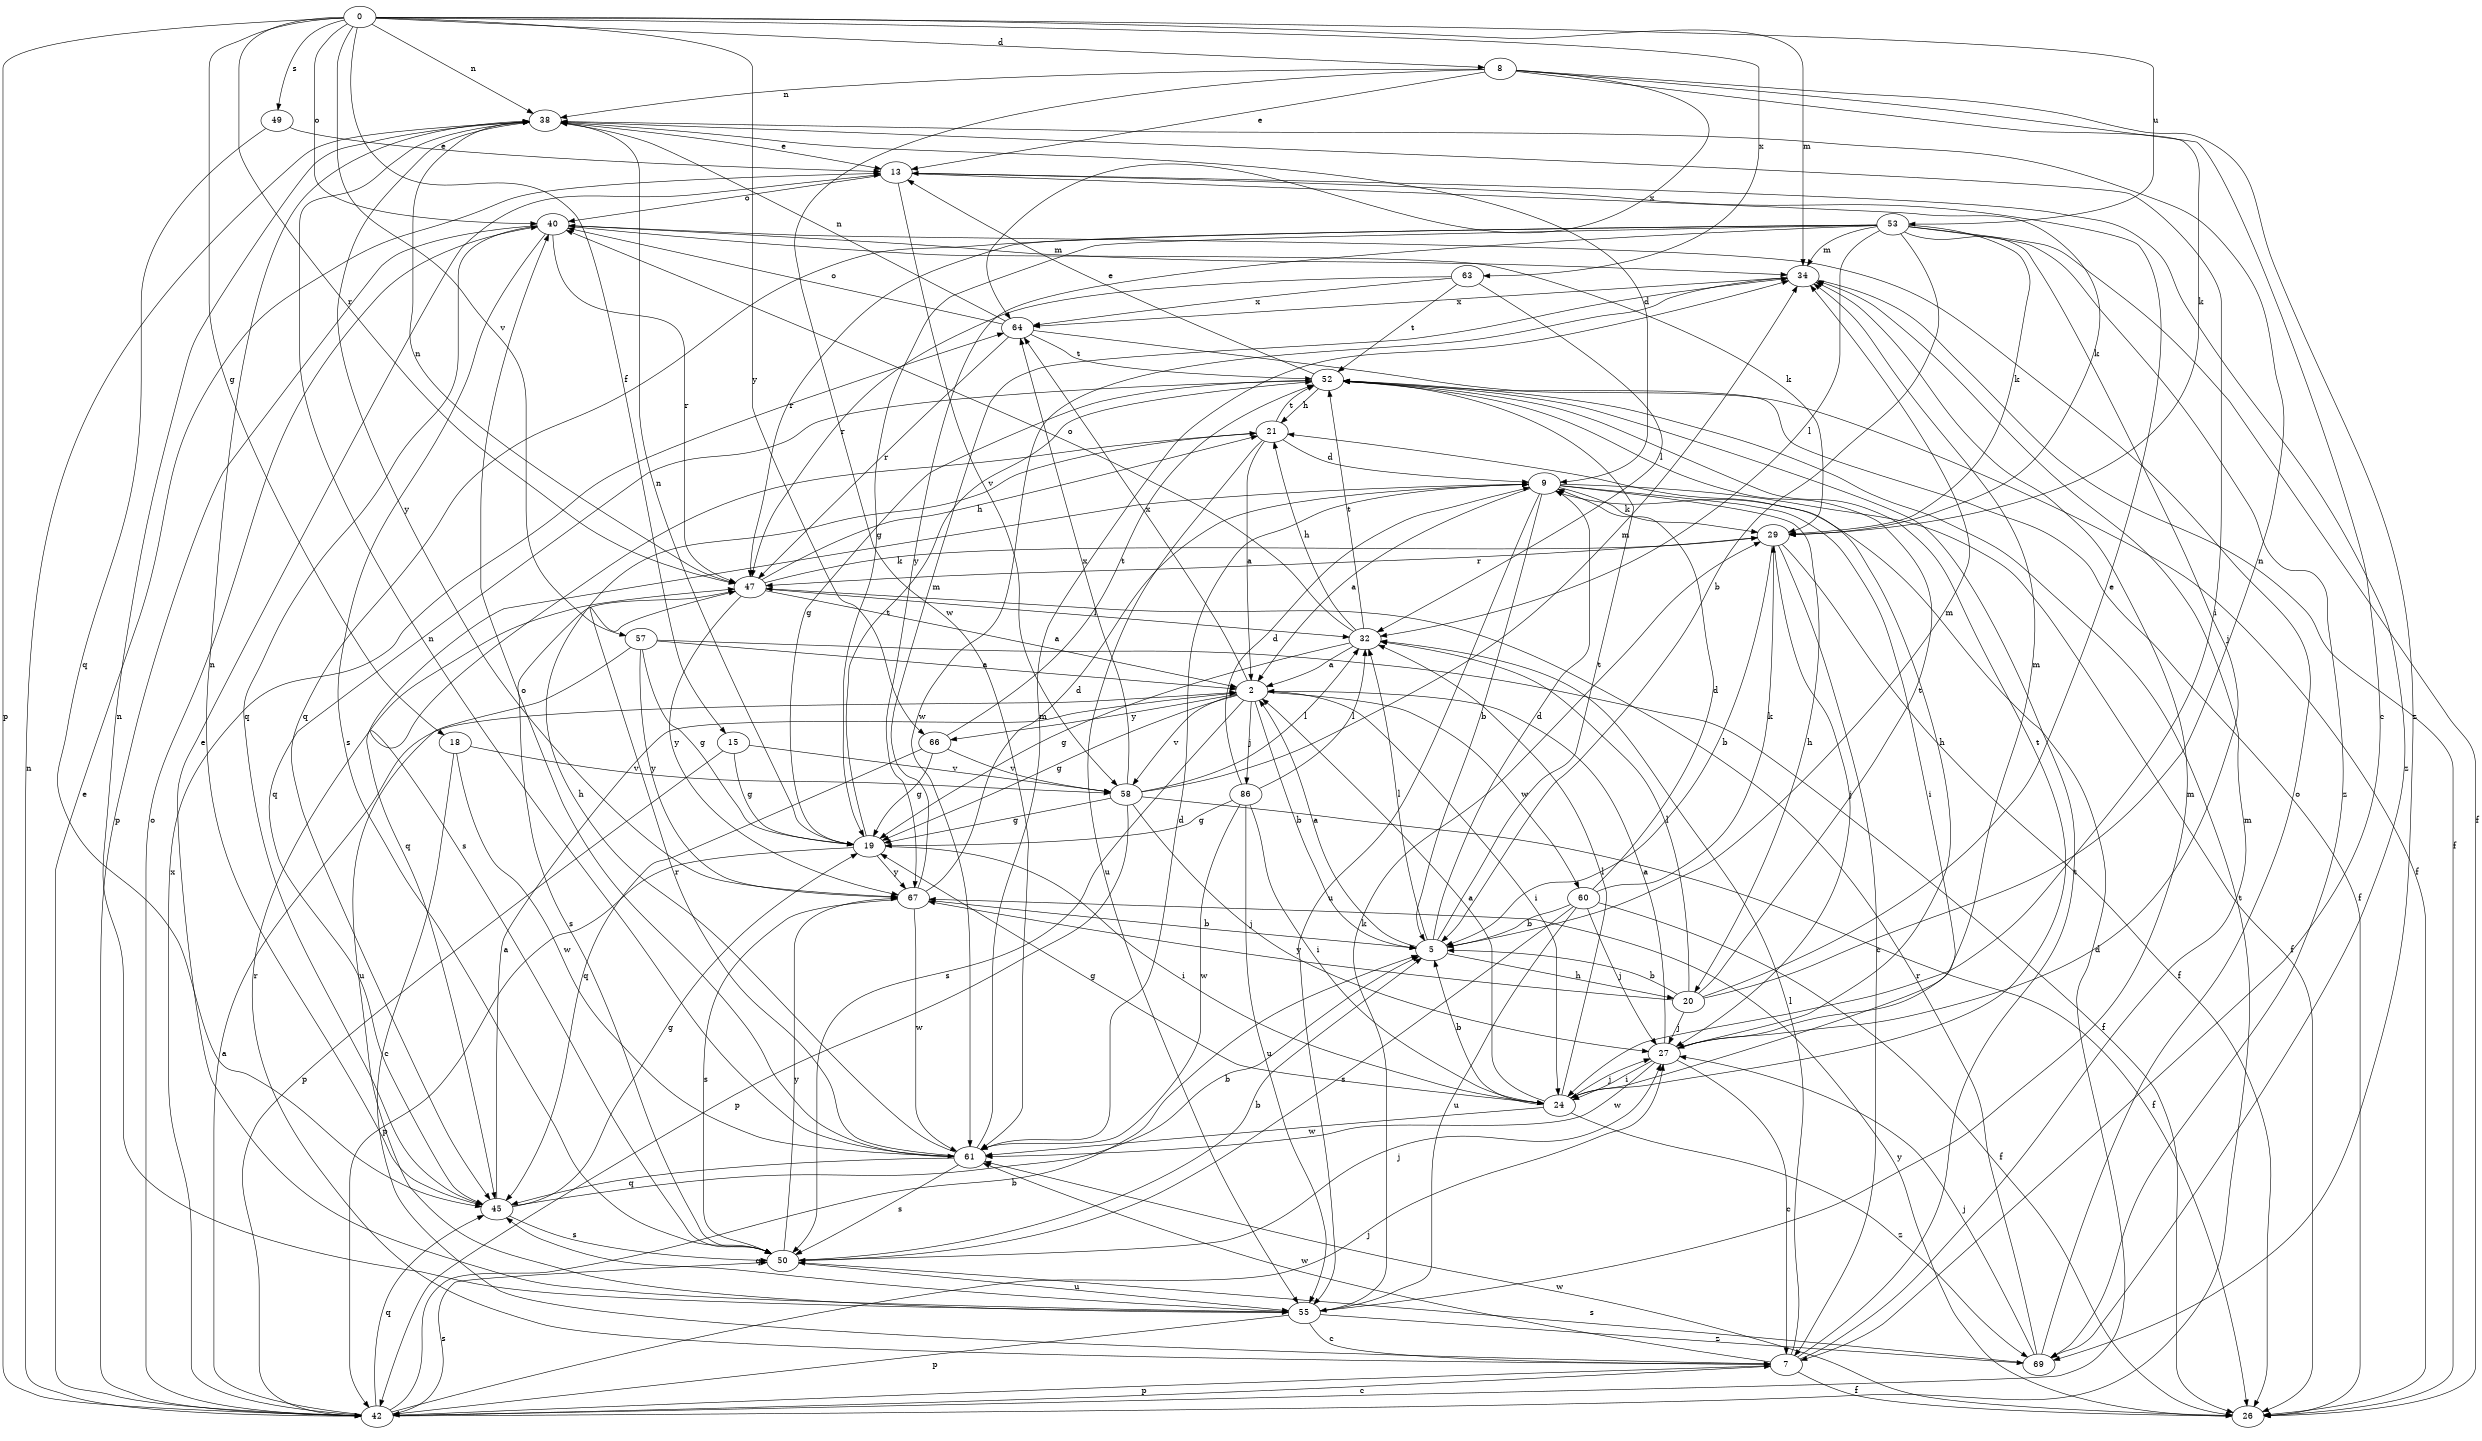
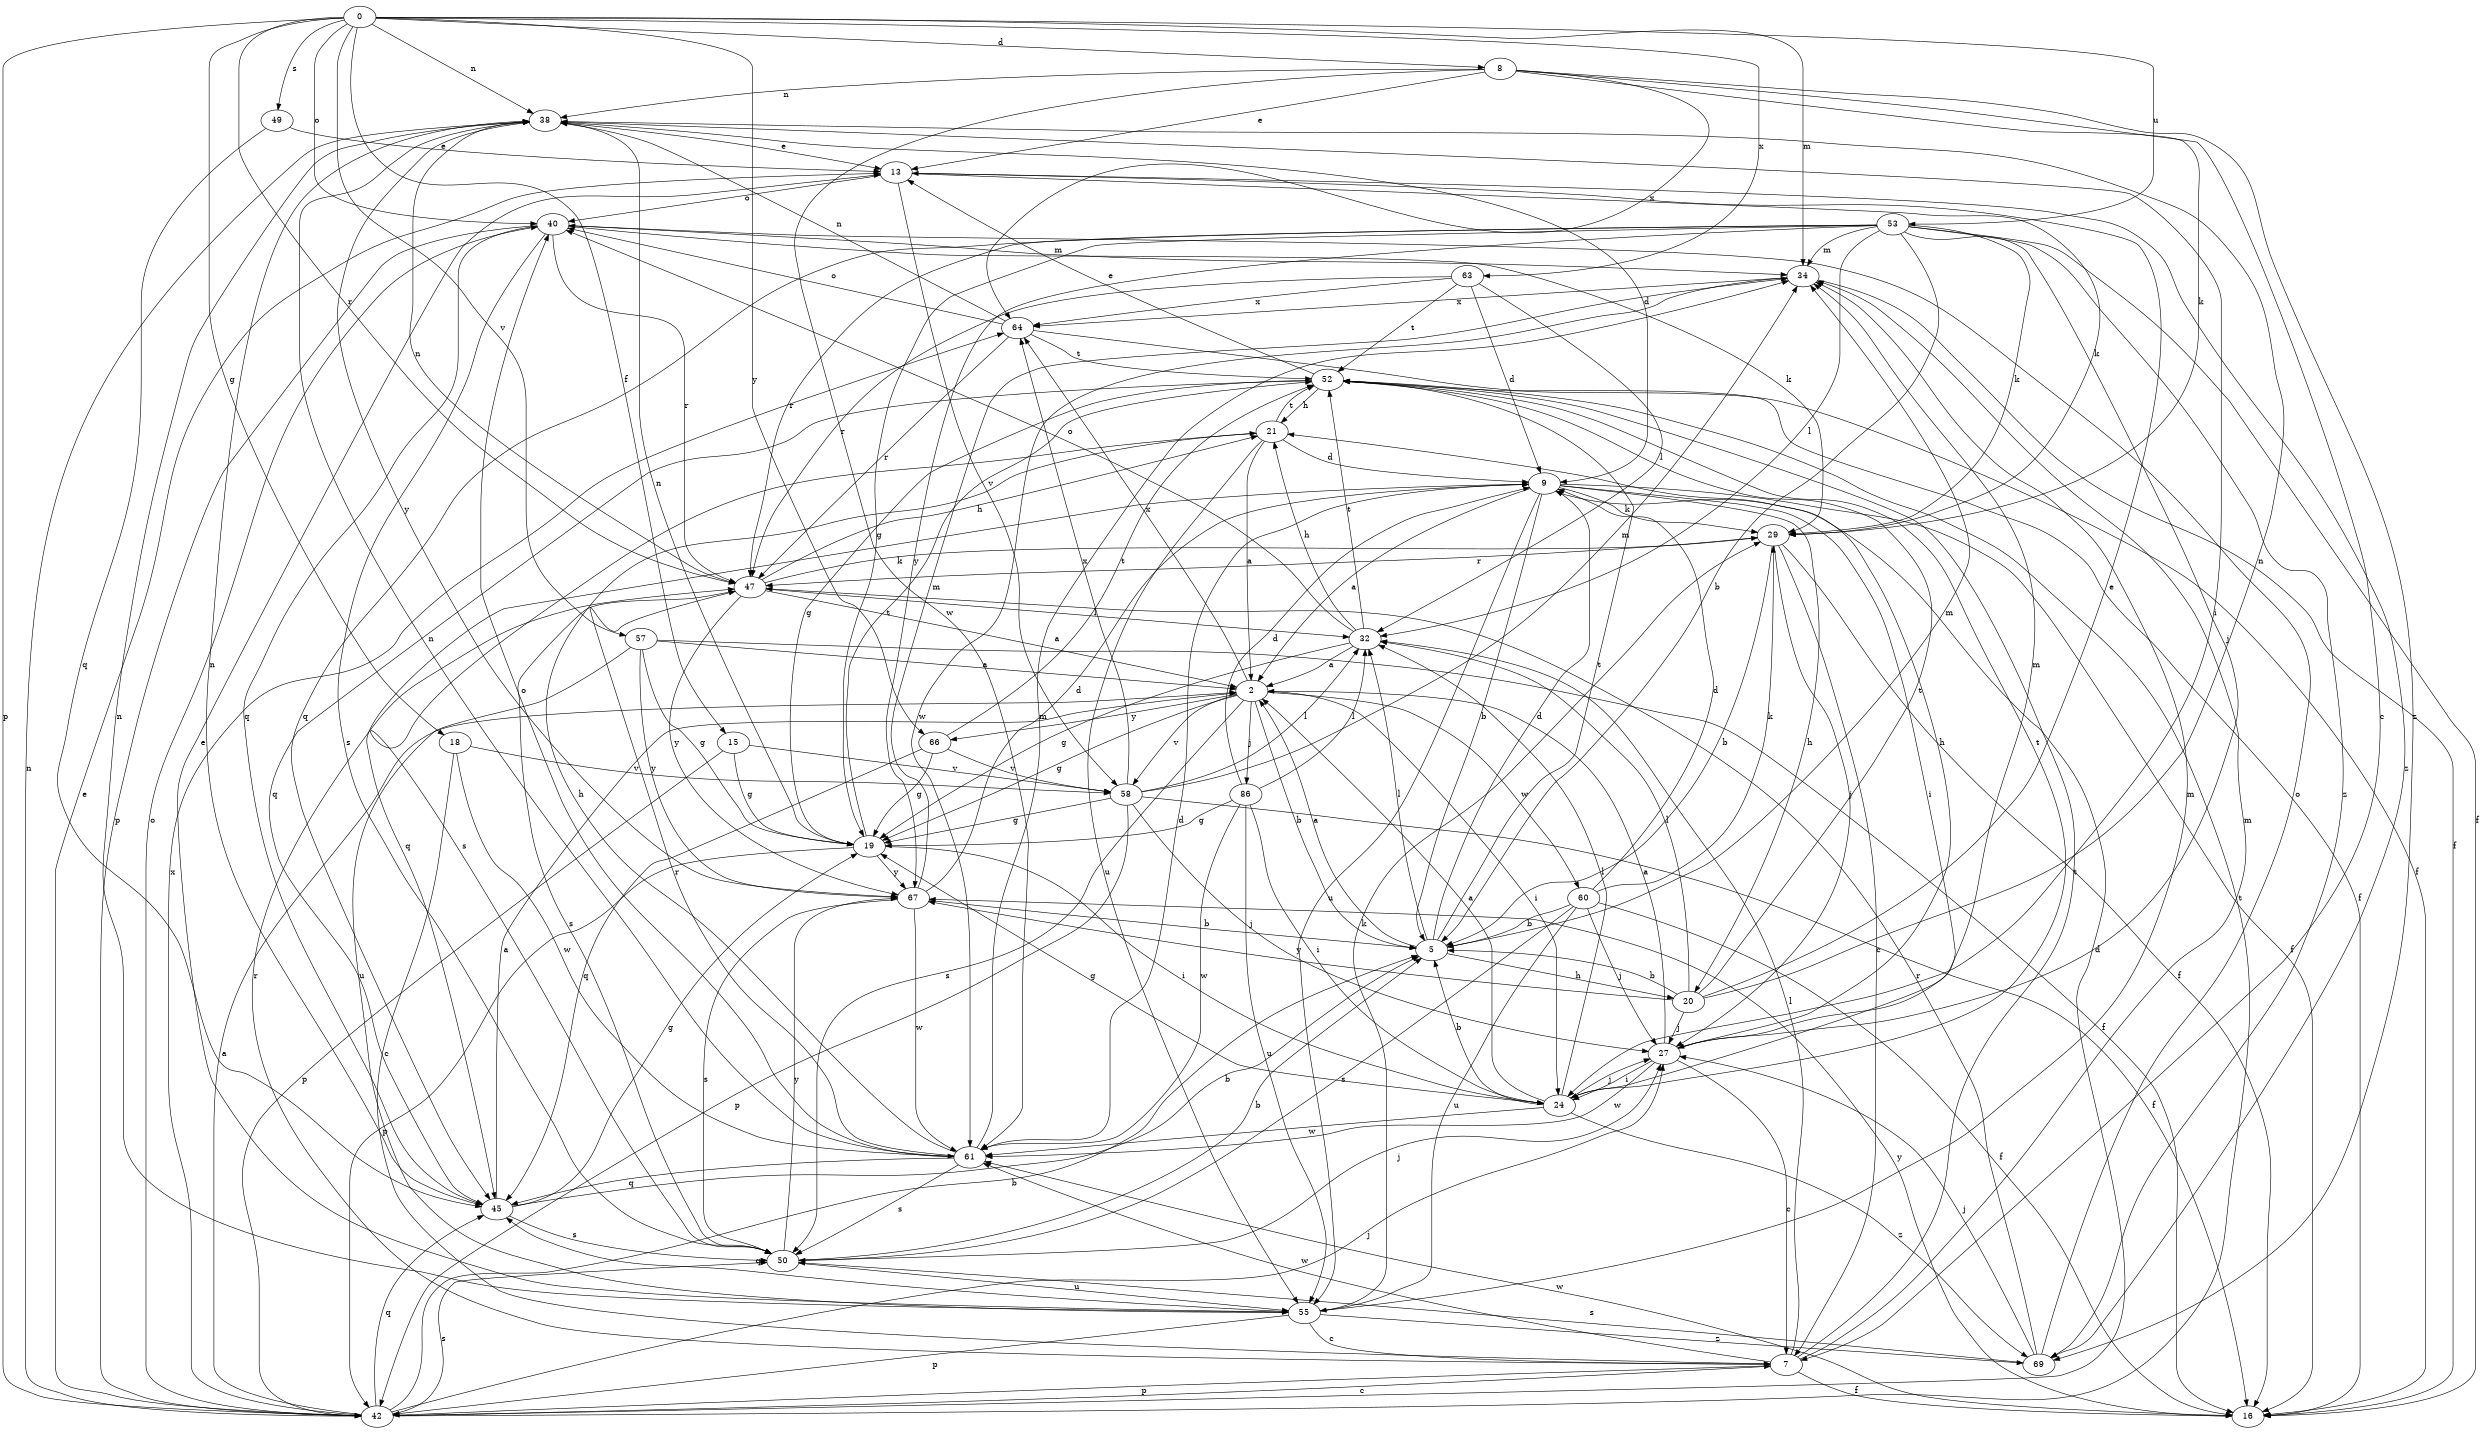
edge "63" -> "9": added, label "d"
node "26": label "26" -> "16"
